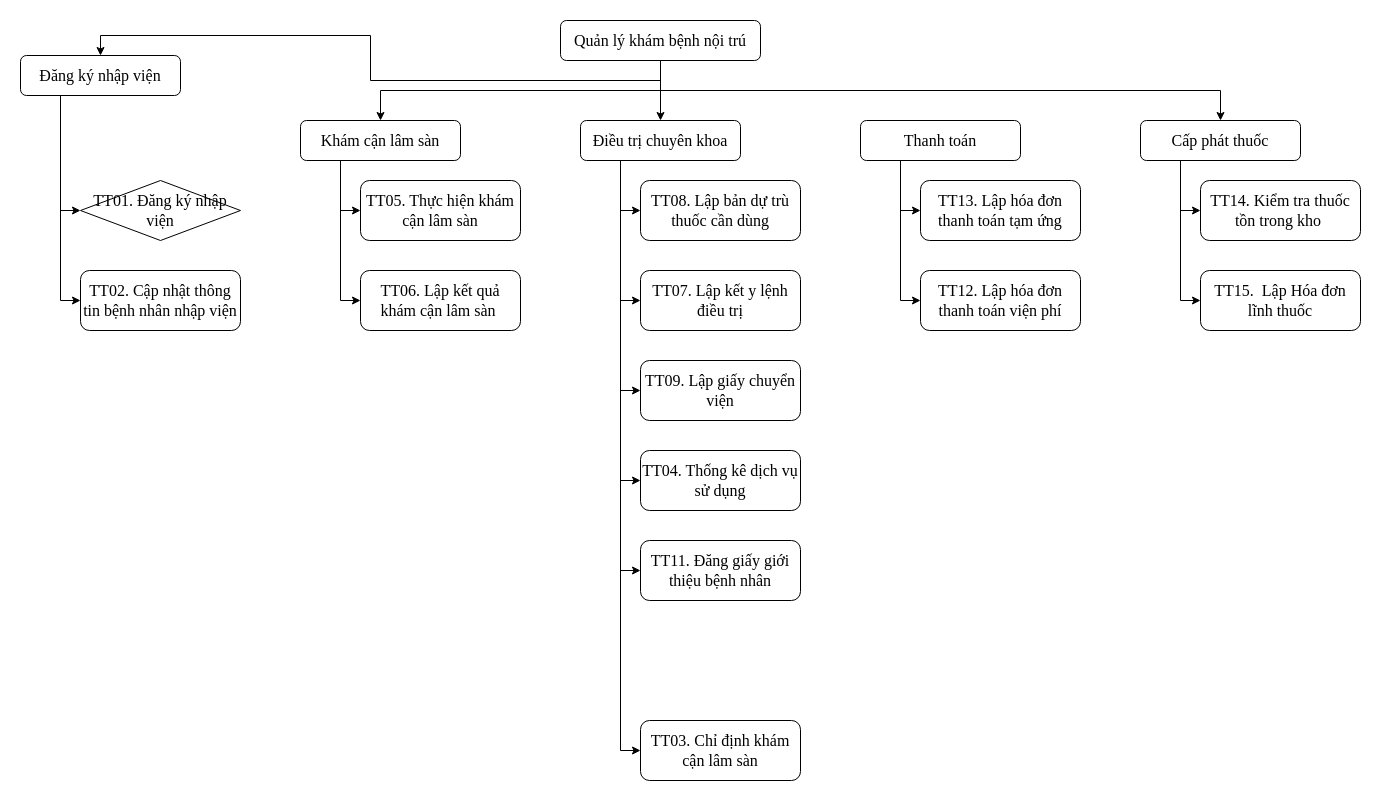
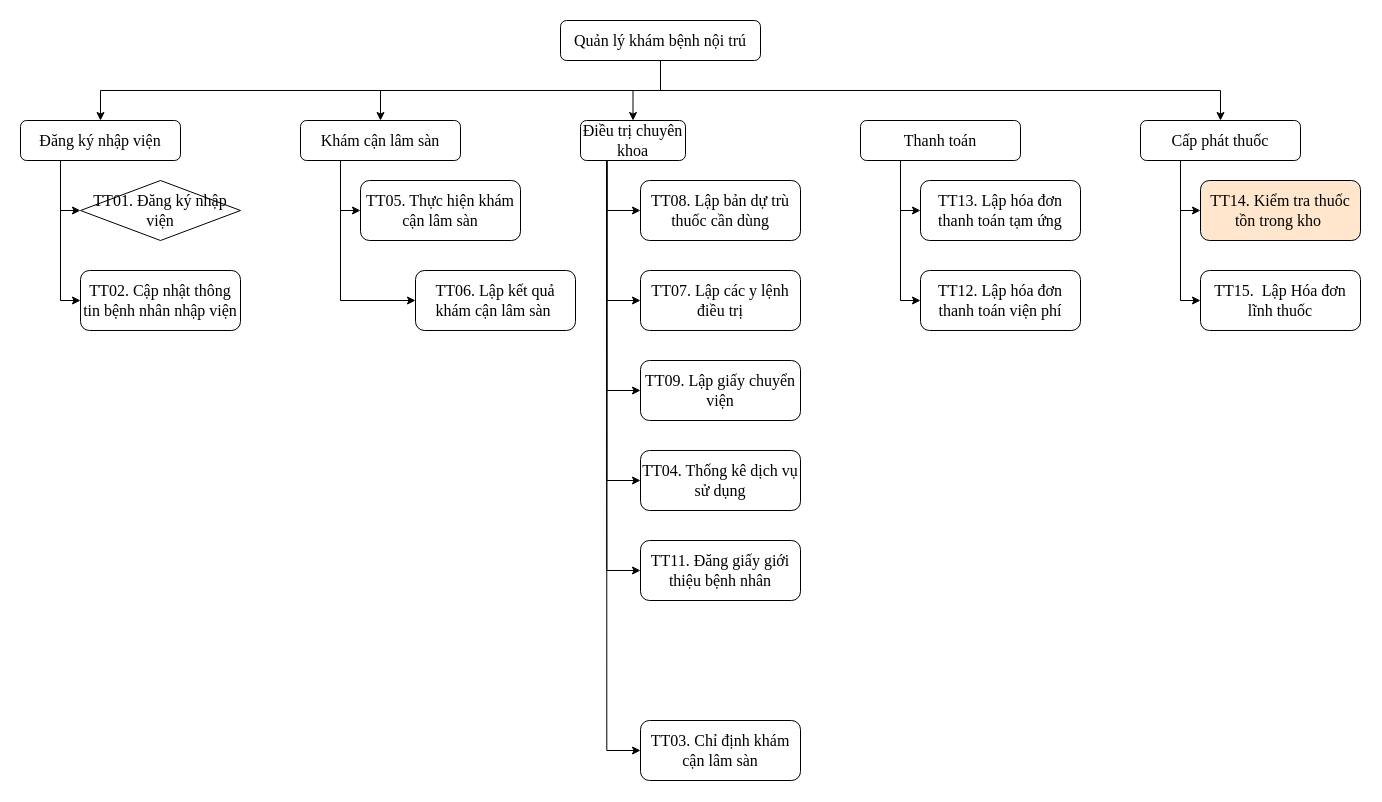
node "Đăng ký nhập viện": moved (101, 76) -> (101, 141)
node "Điều trị chuyên khoa": size 160x40 -> 105x40
node "TT14. Kiểm tra thuốc tồn trong kho": fillcolor #ffffff -> #ffe6cc
node "TT06. Lập kết quả khám cận lâm sàn": moved (441, 301) -> (496, 301)
node "TT07. Lập kết y lệnh điều trị": label "TT07. Lập kết y lệnh điều trị" -> "TT07. Lập các y lệnh điều trị"
